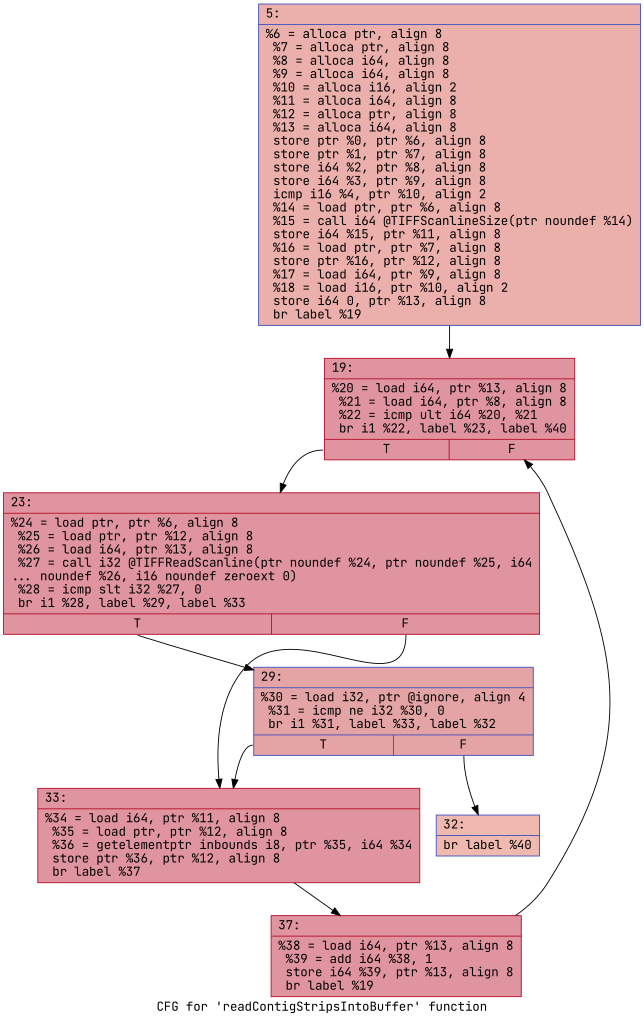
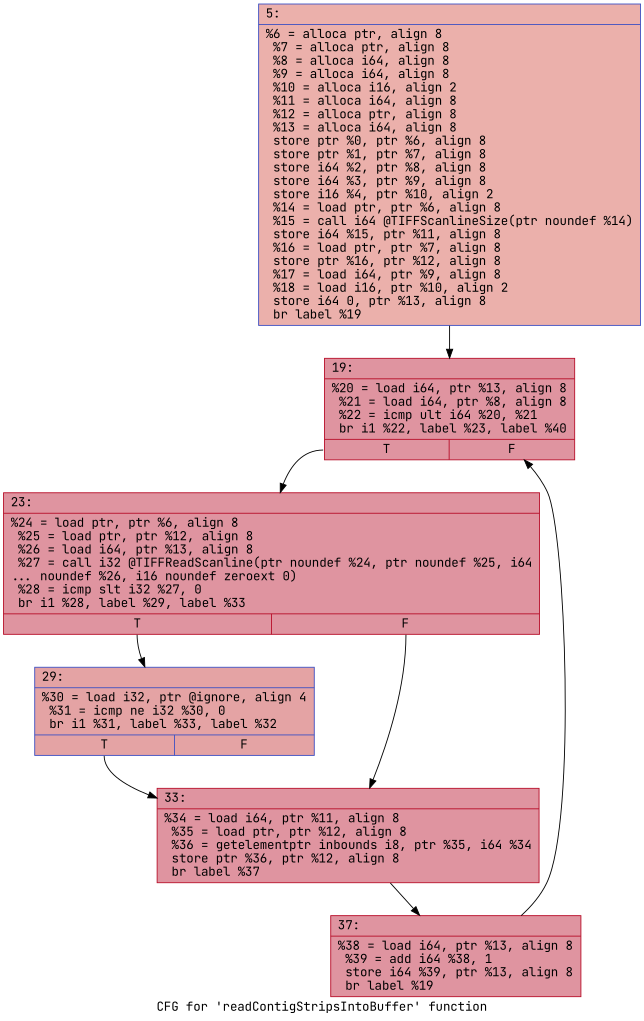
node "5:": text "icmp i16 %4, ptr %10, align 2" -> "store i16 %4, ptr %10, align 2"
node "32:": removed
